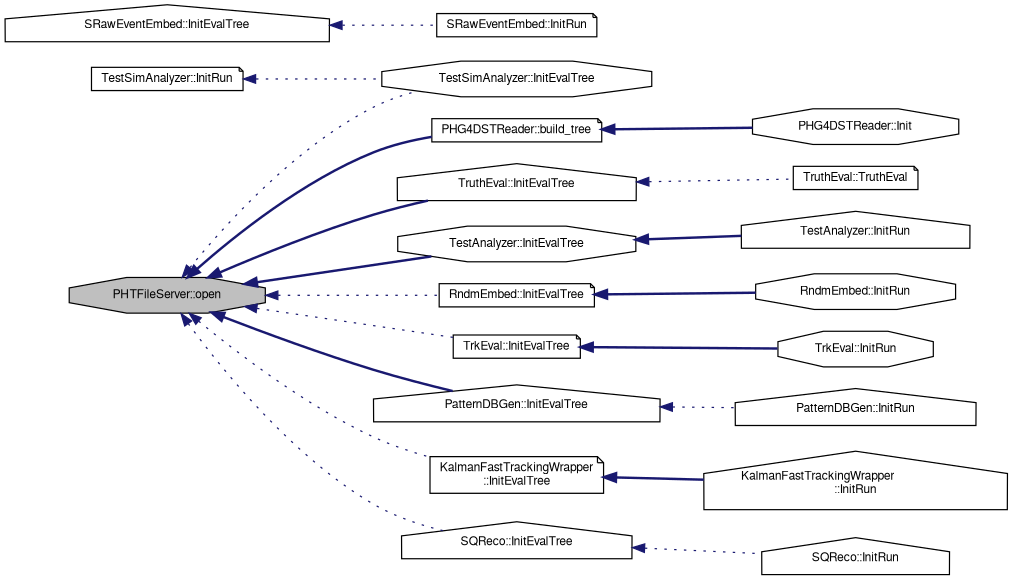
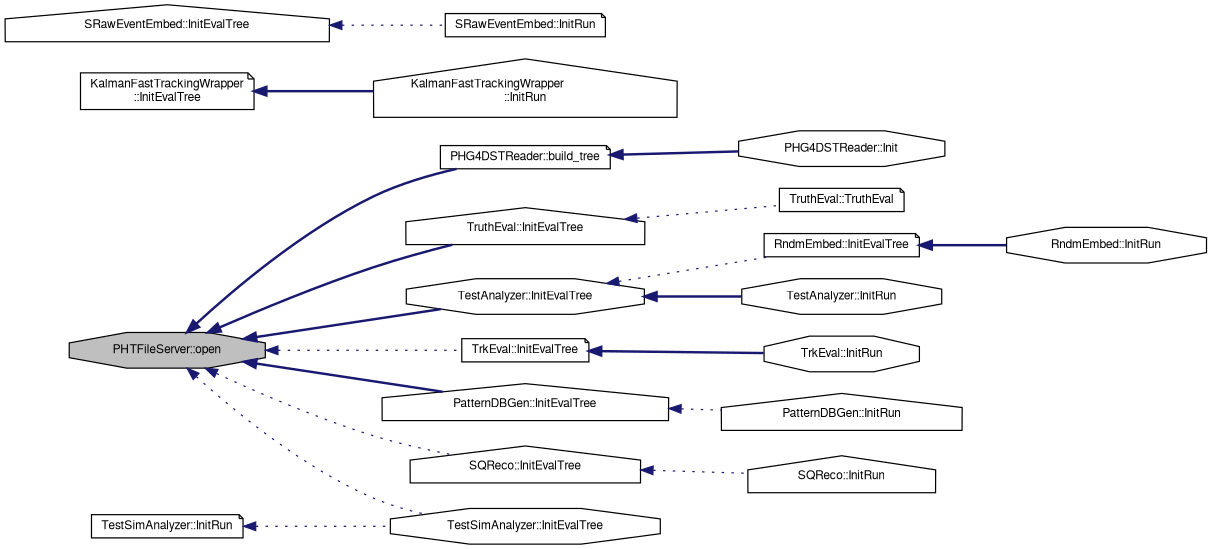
node "TestAnalyzer::InitRun": shape house -> octagon
edge "RndmEmbed::InitEvalTree" -> "PHTFileServer::open": now "RndmEmbed::InitEvalTree" -> "TestAnalyzer::InitEvalTree"
edge "KalmanFastTrackingWrapper ::InitEvalTree" -> "PHTFileServer::open": removed
